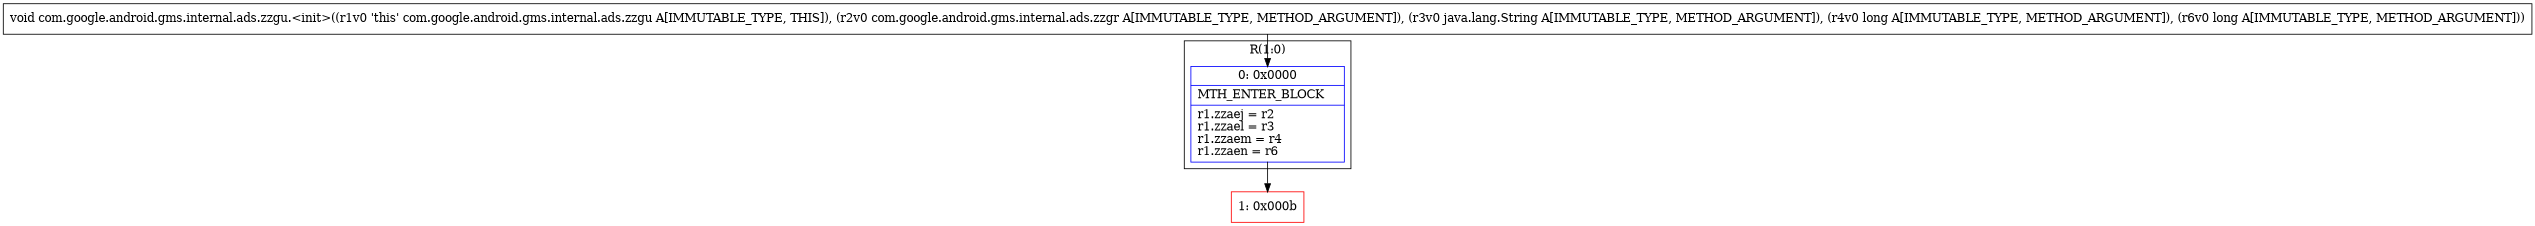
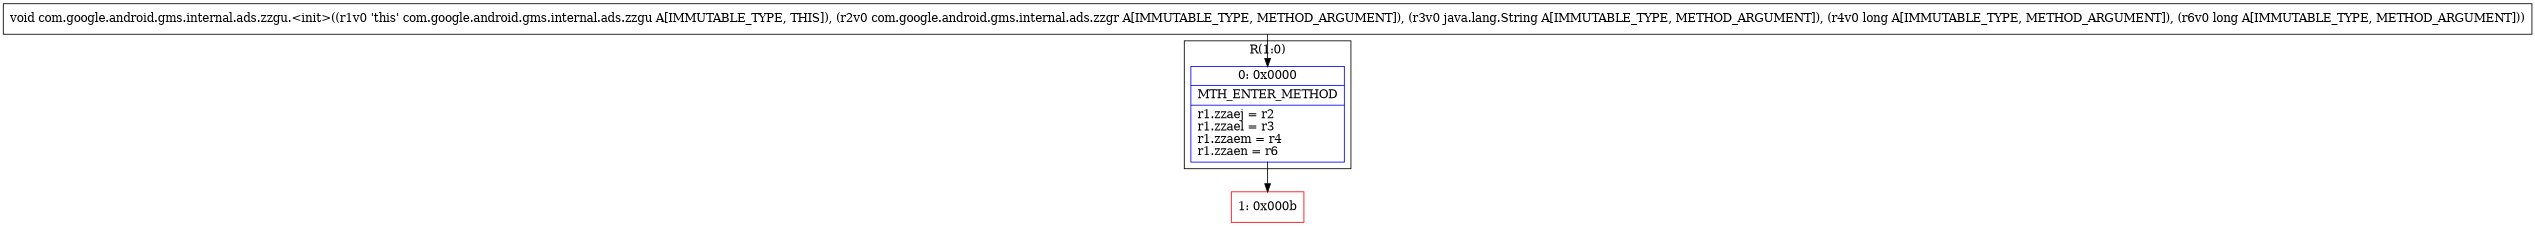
node "0: 0x0000": text "MTH_ENTER_BLOCK" -> "MTH_ENTER_METHOD"
